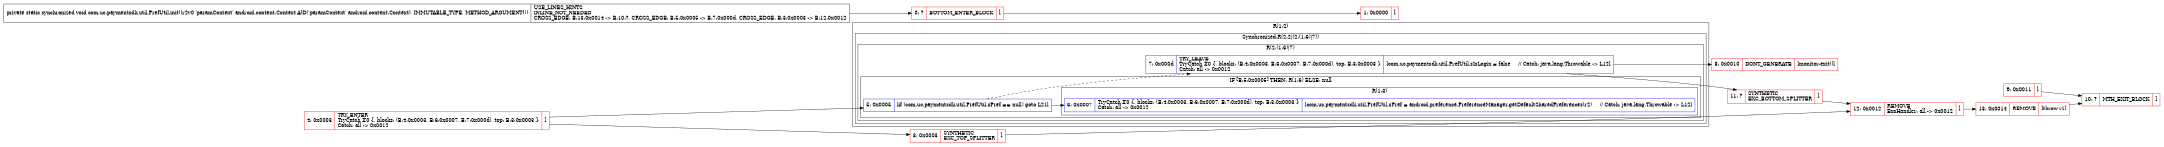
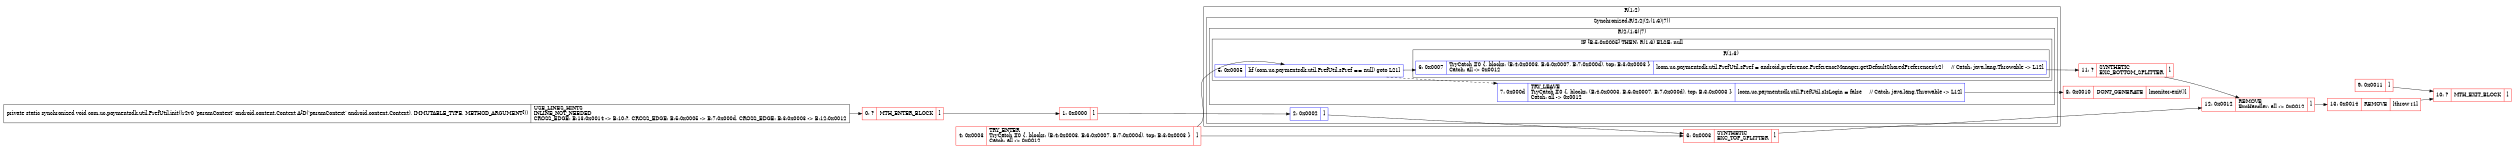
node "0: ?": text "BOTTOM_ENTER_BLOCK" -> "MTH_ENTER_BLOCK"
edge "7: 0x000d" -> "11: ?": now "6: 0x0007" -> "11: ?"
node "2: 0x0002": added
